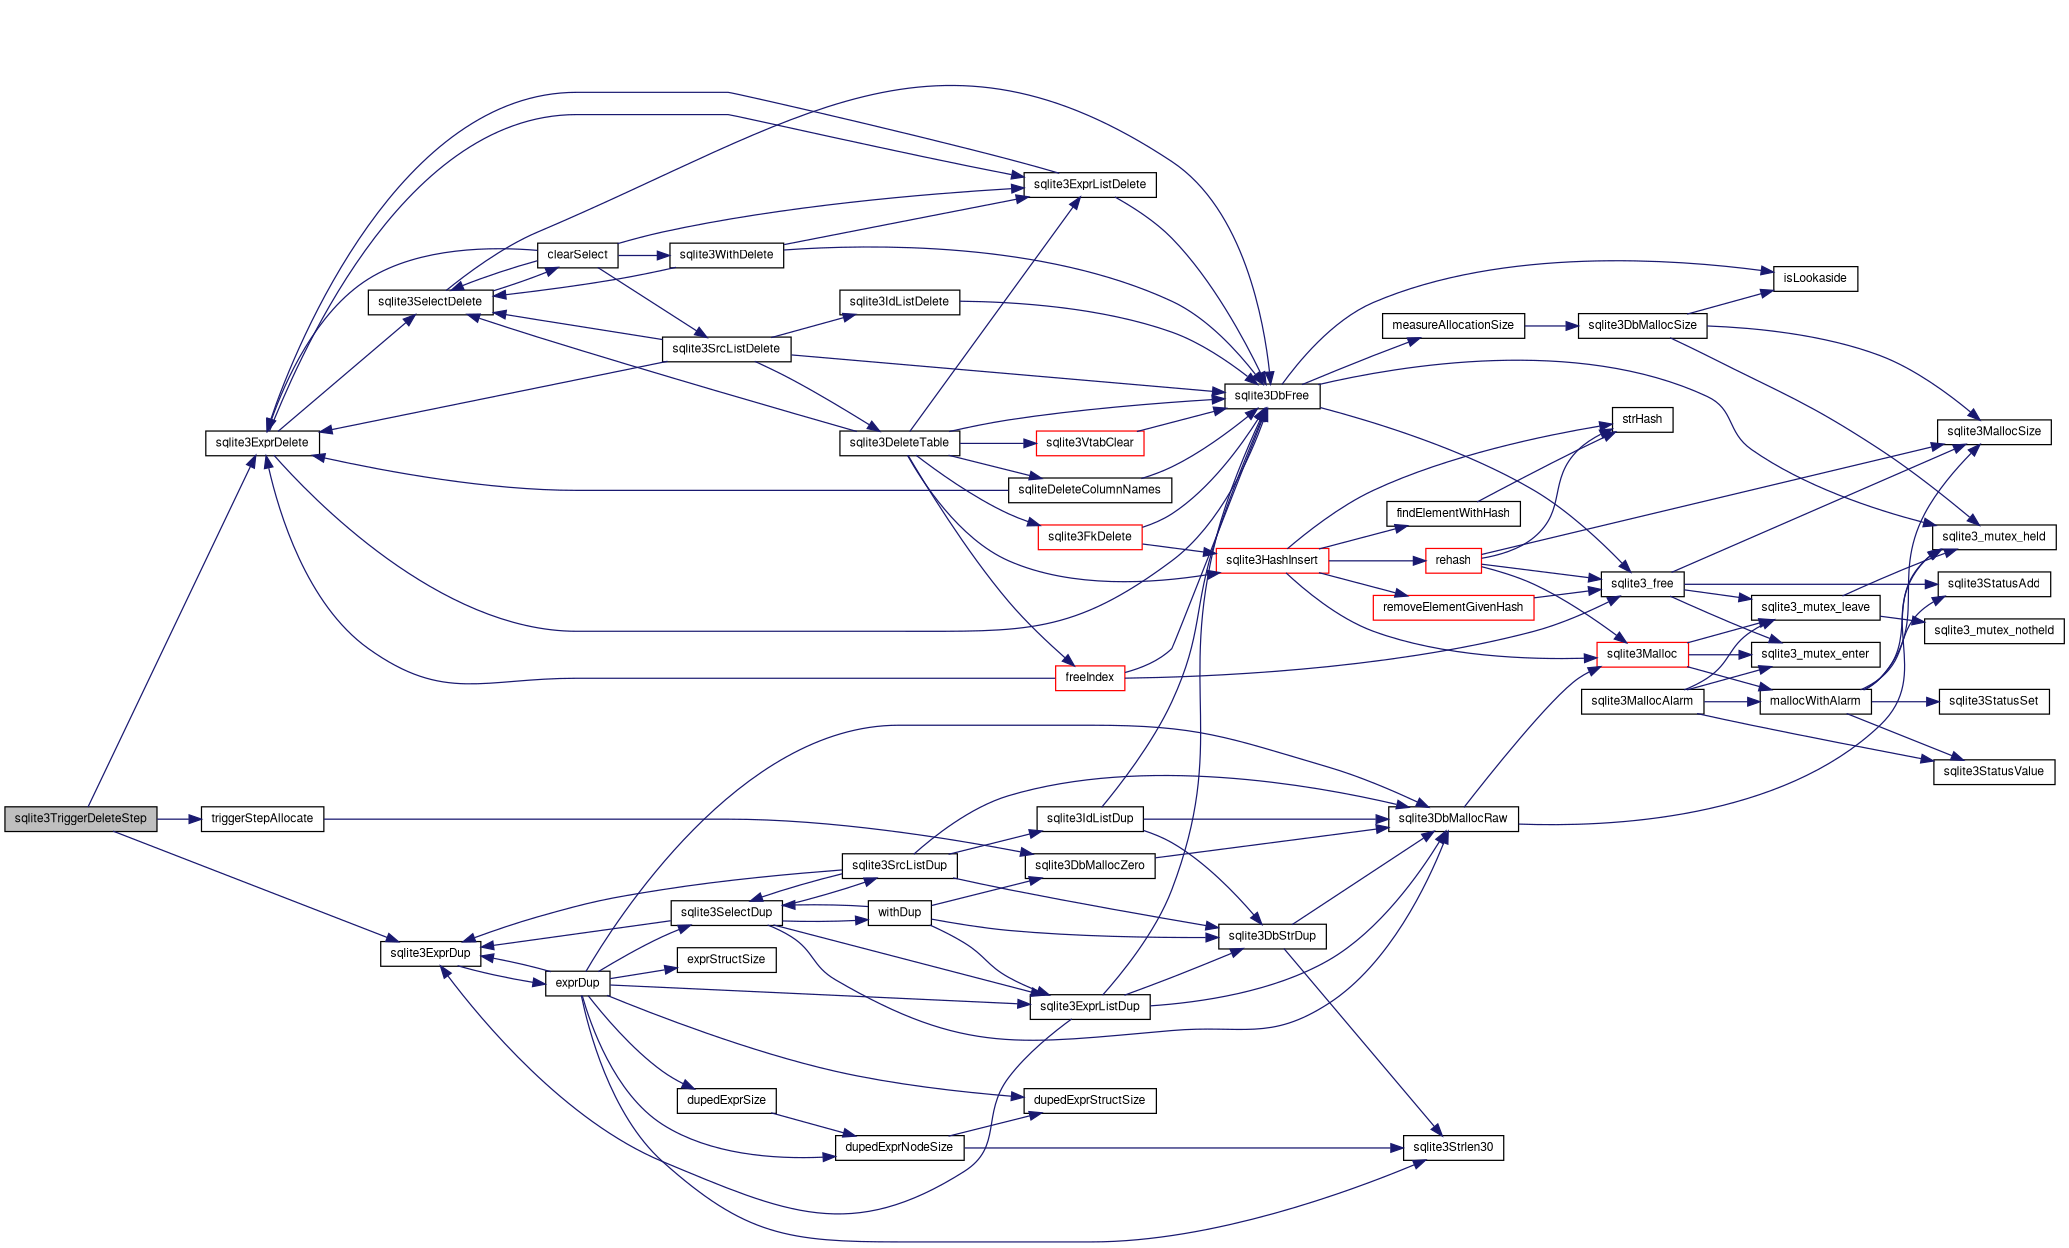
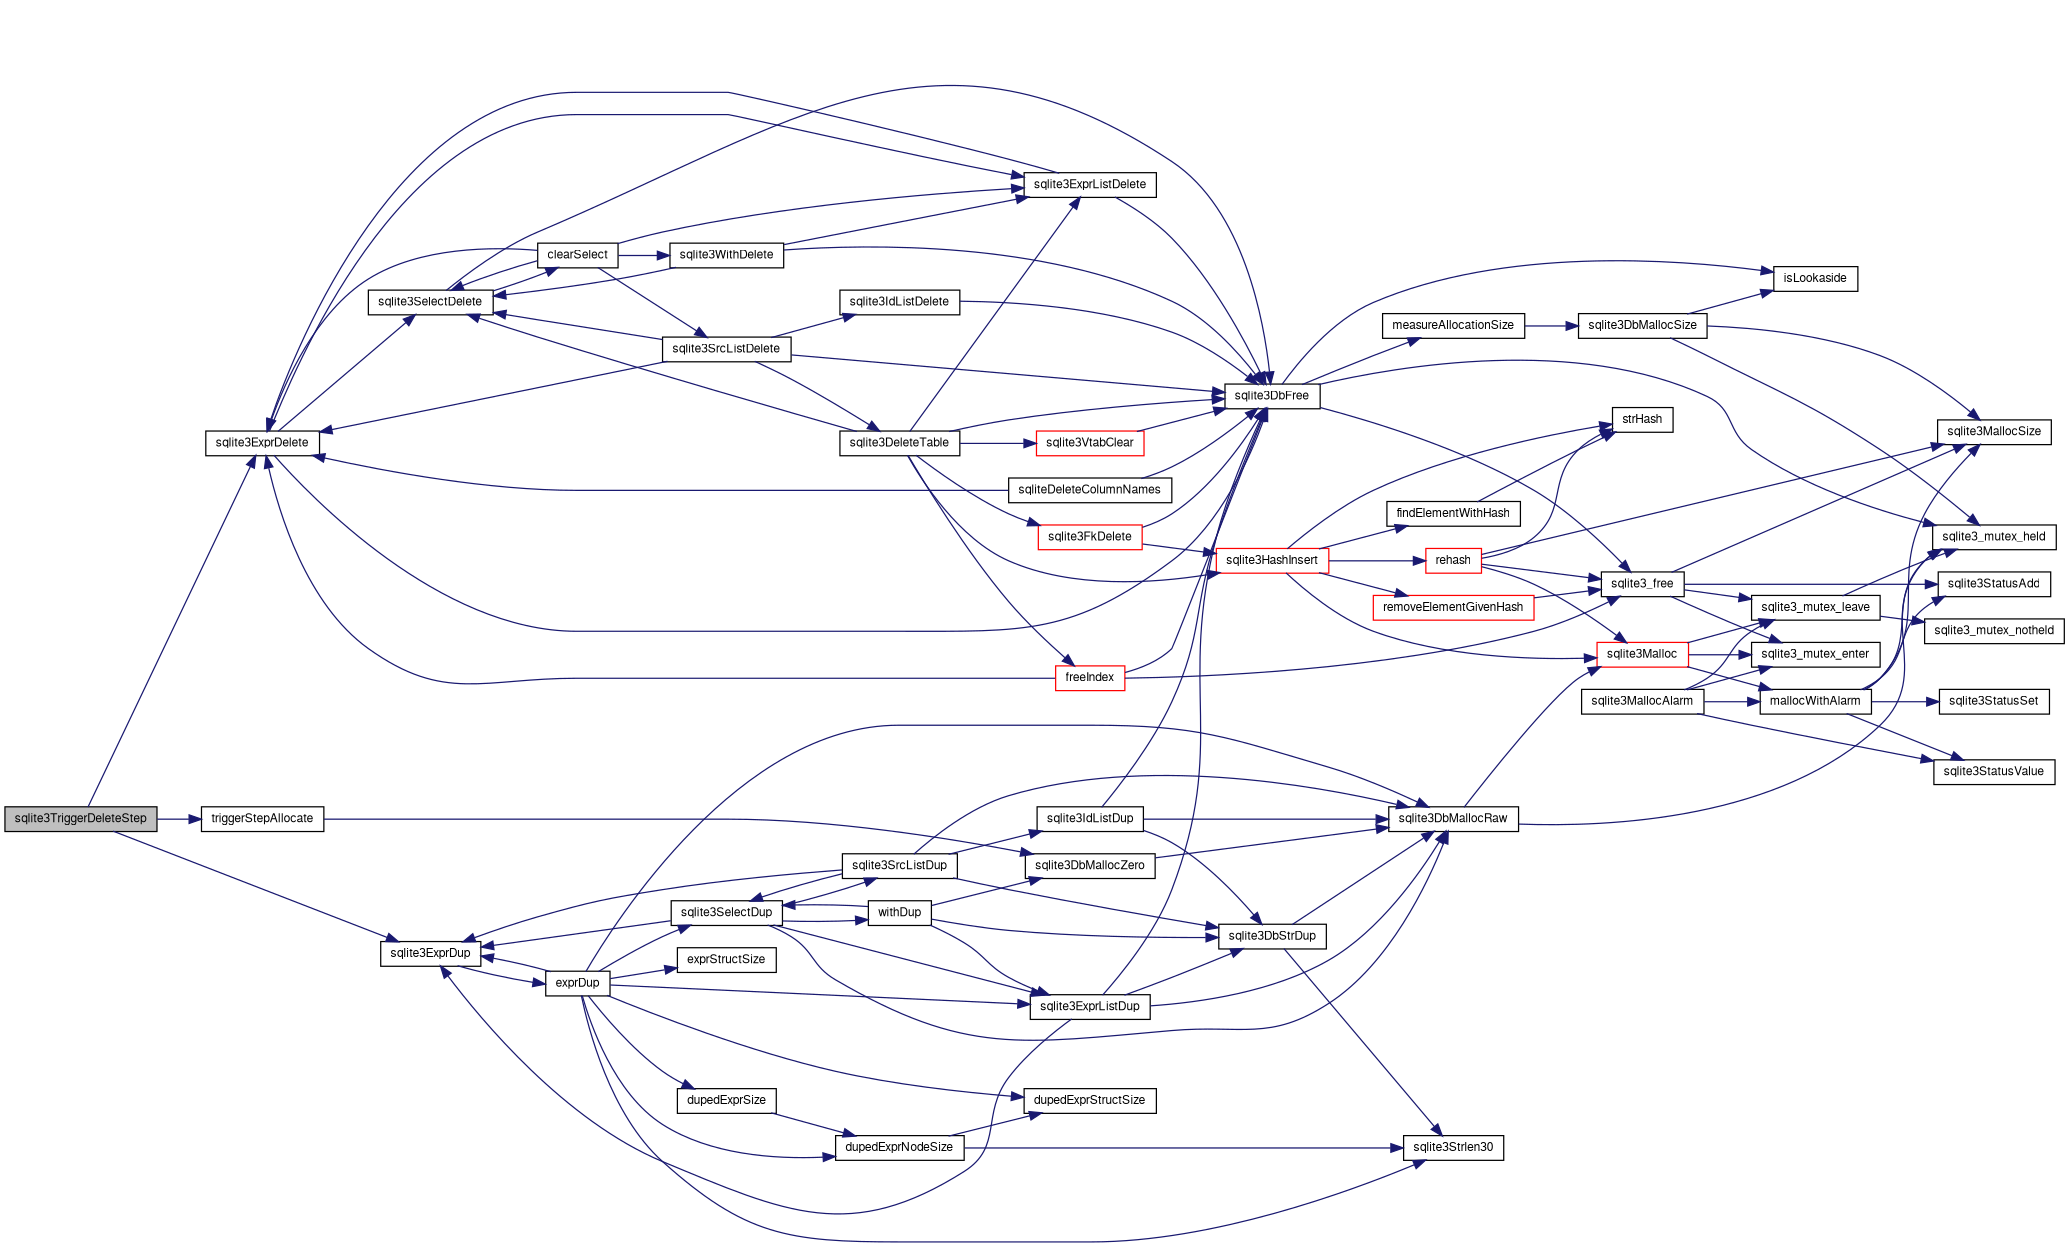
edge "sqlite3DeleteTable" -> "sqliteDeleteColumnNames": removed
